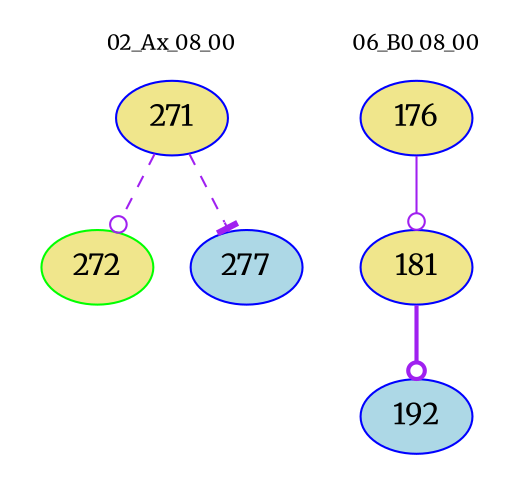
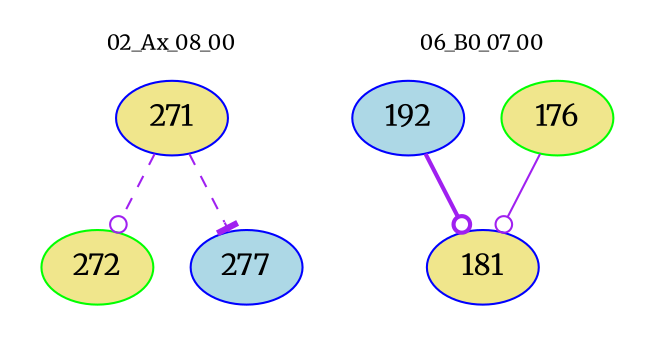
cluster "06_B0_08_00": label "06_B0_08_00" -> "06_B0_07_00"
node "176": color blue -> green
edge "181" -> "192": reversed
